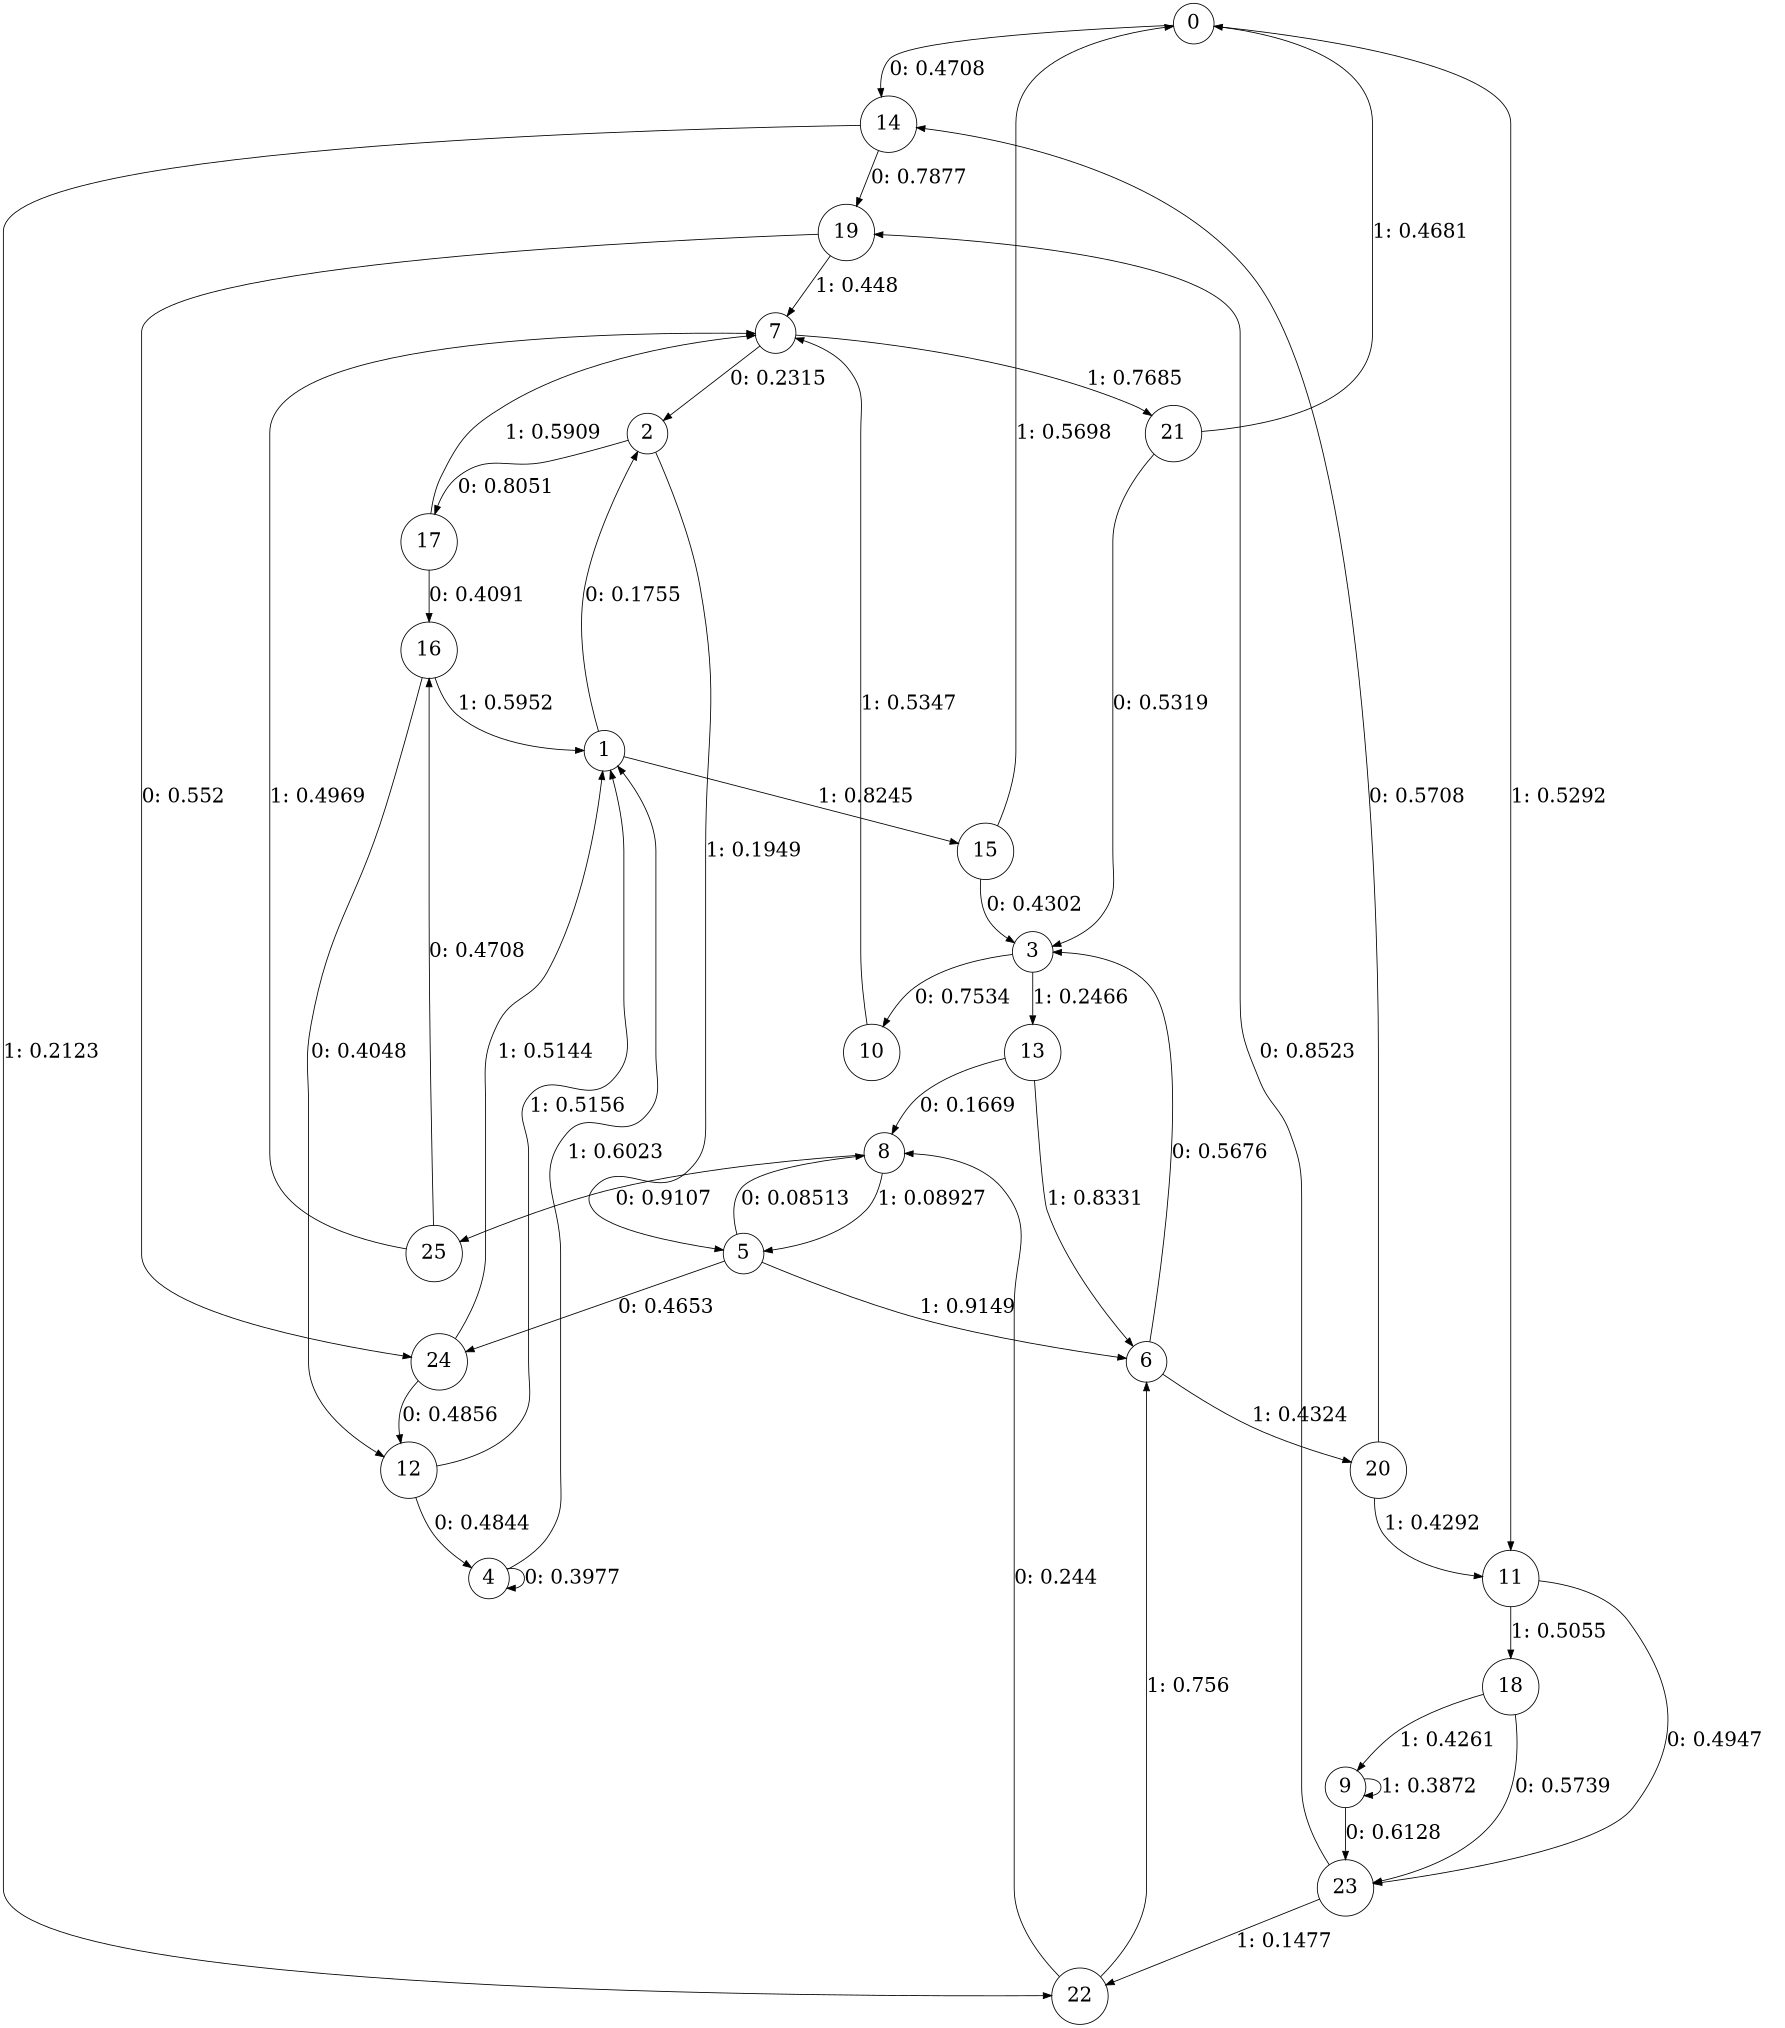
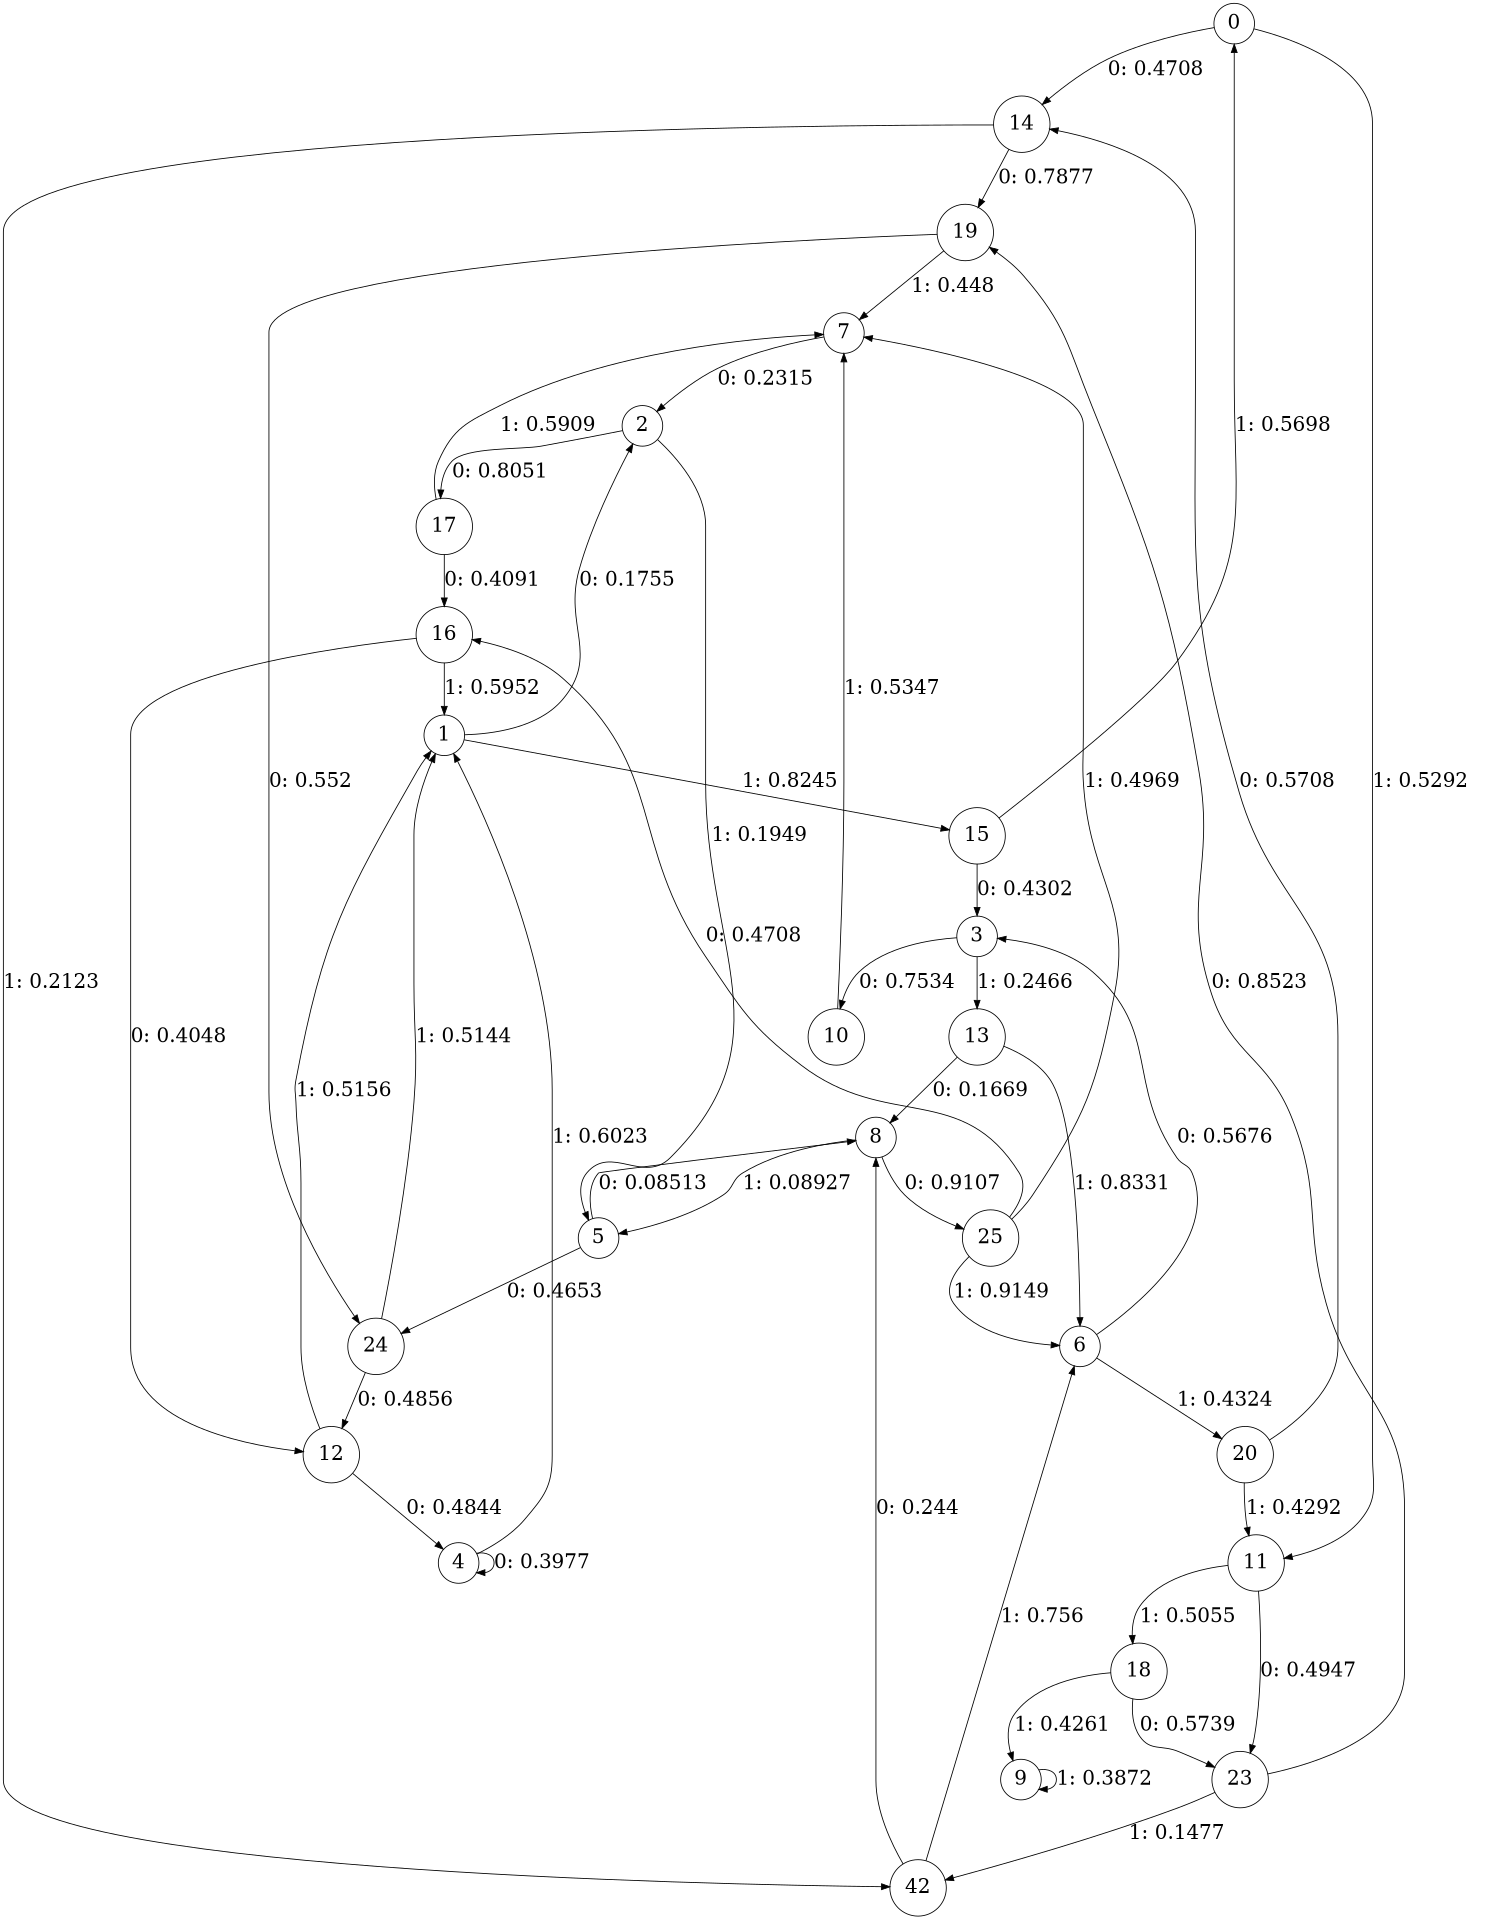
node "21": removed
edge "5" -> "6": now "25" -> "6"
edge "9" -> "23": removed, label "0: 0.6128"
node "22": label "22" -> "42"
